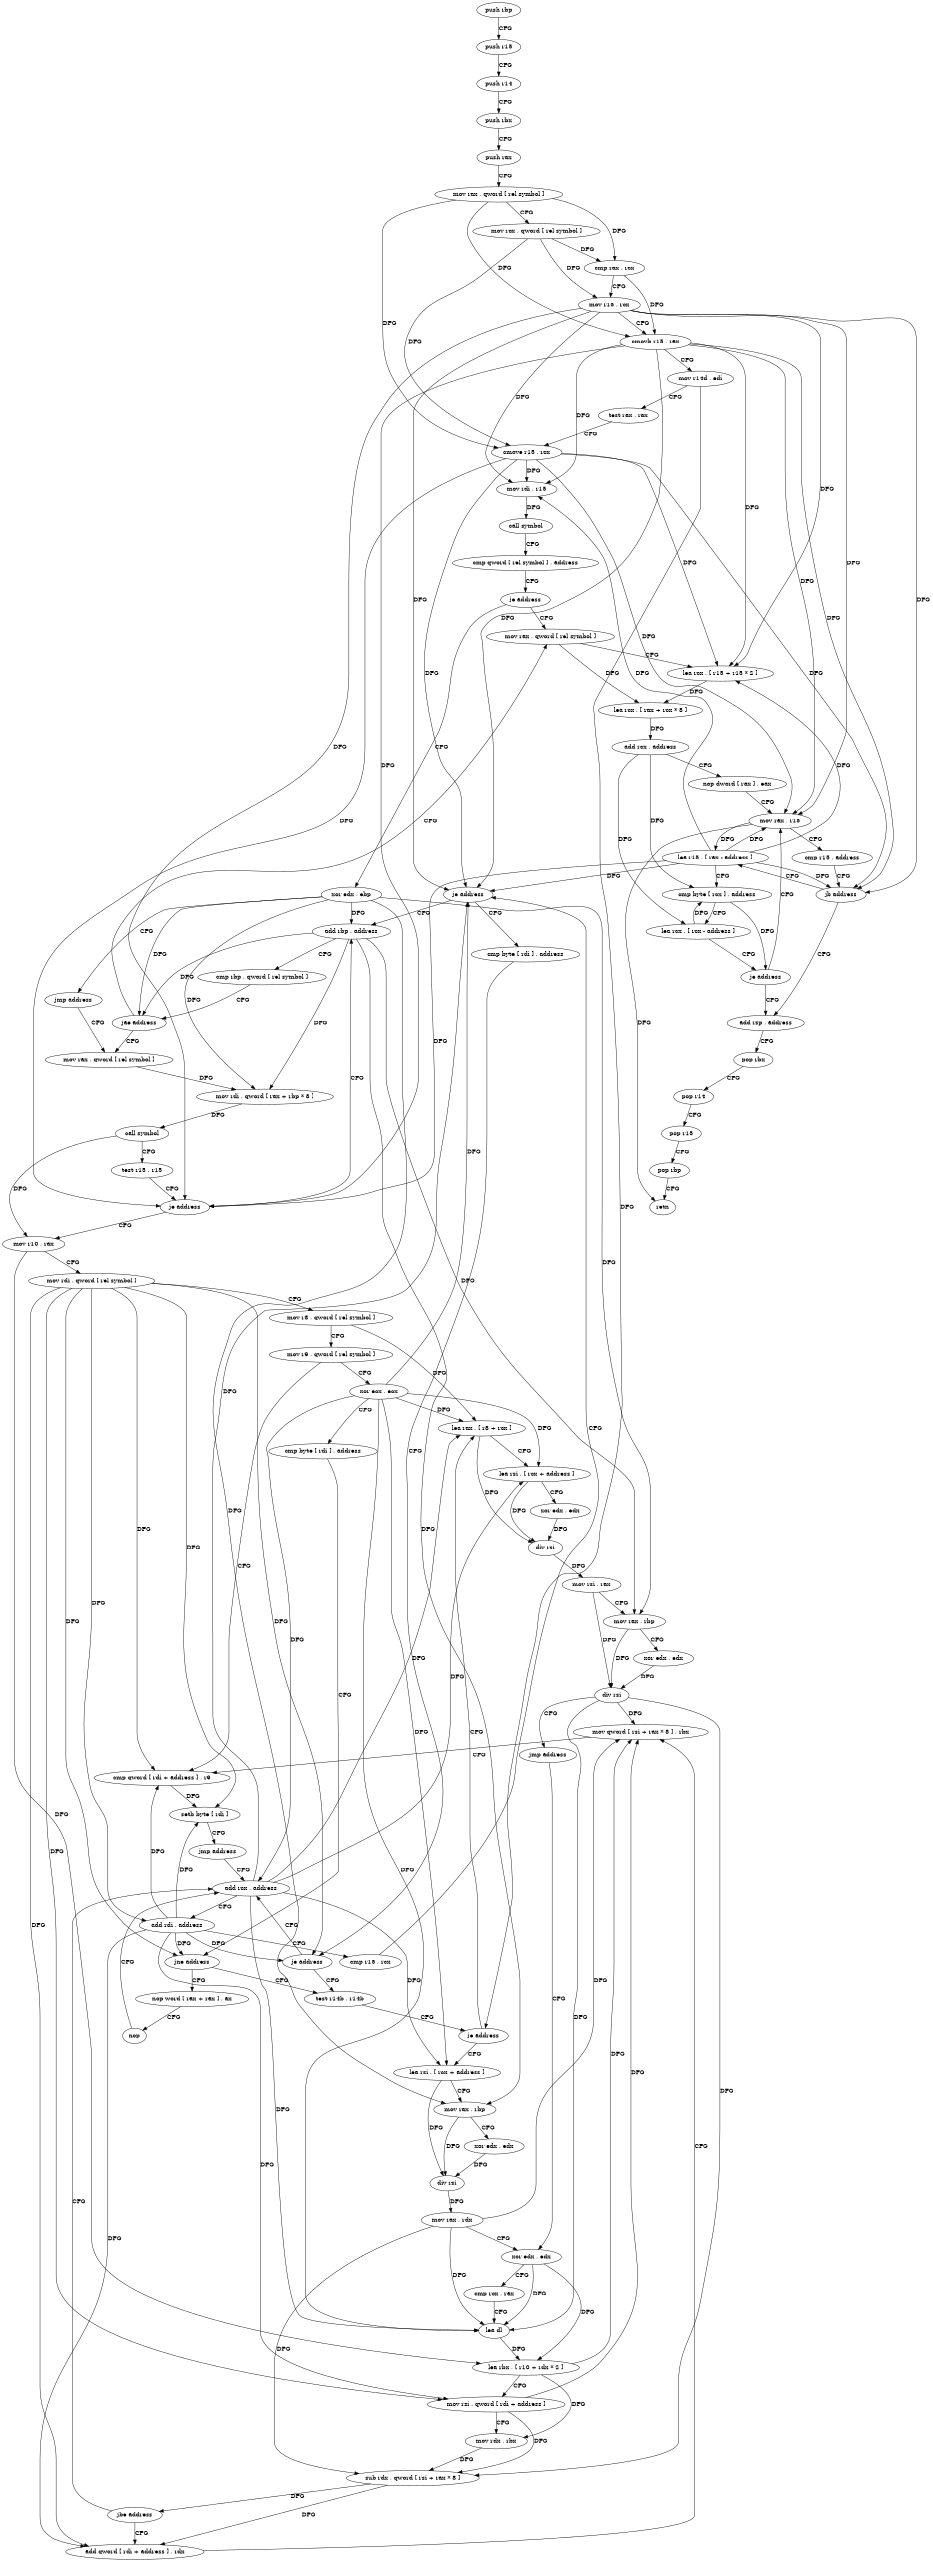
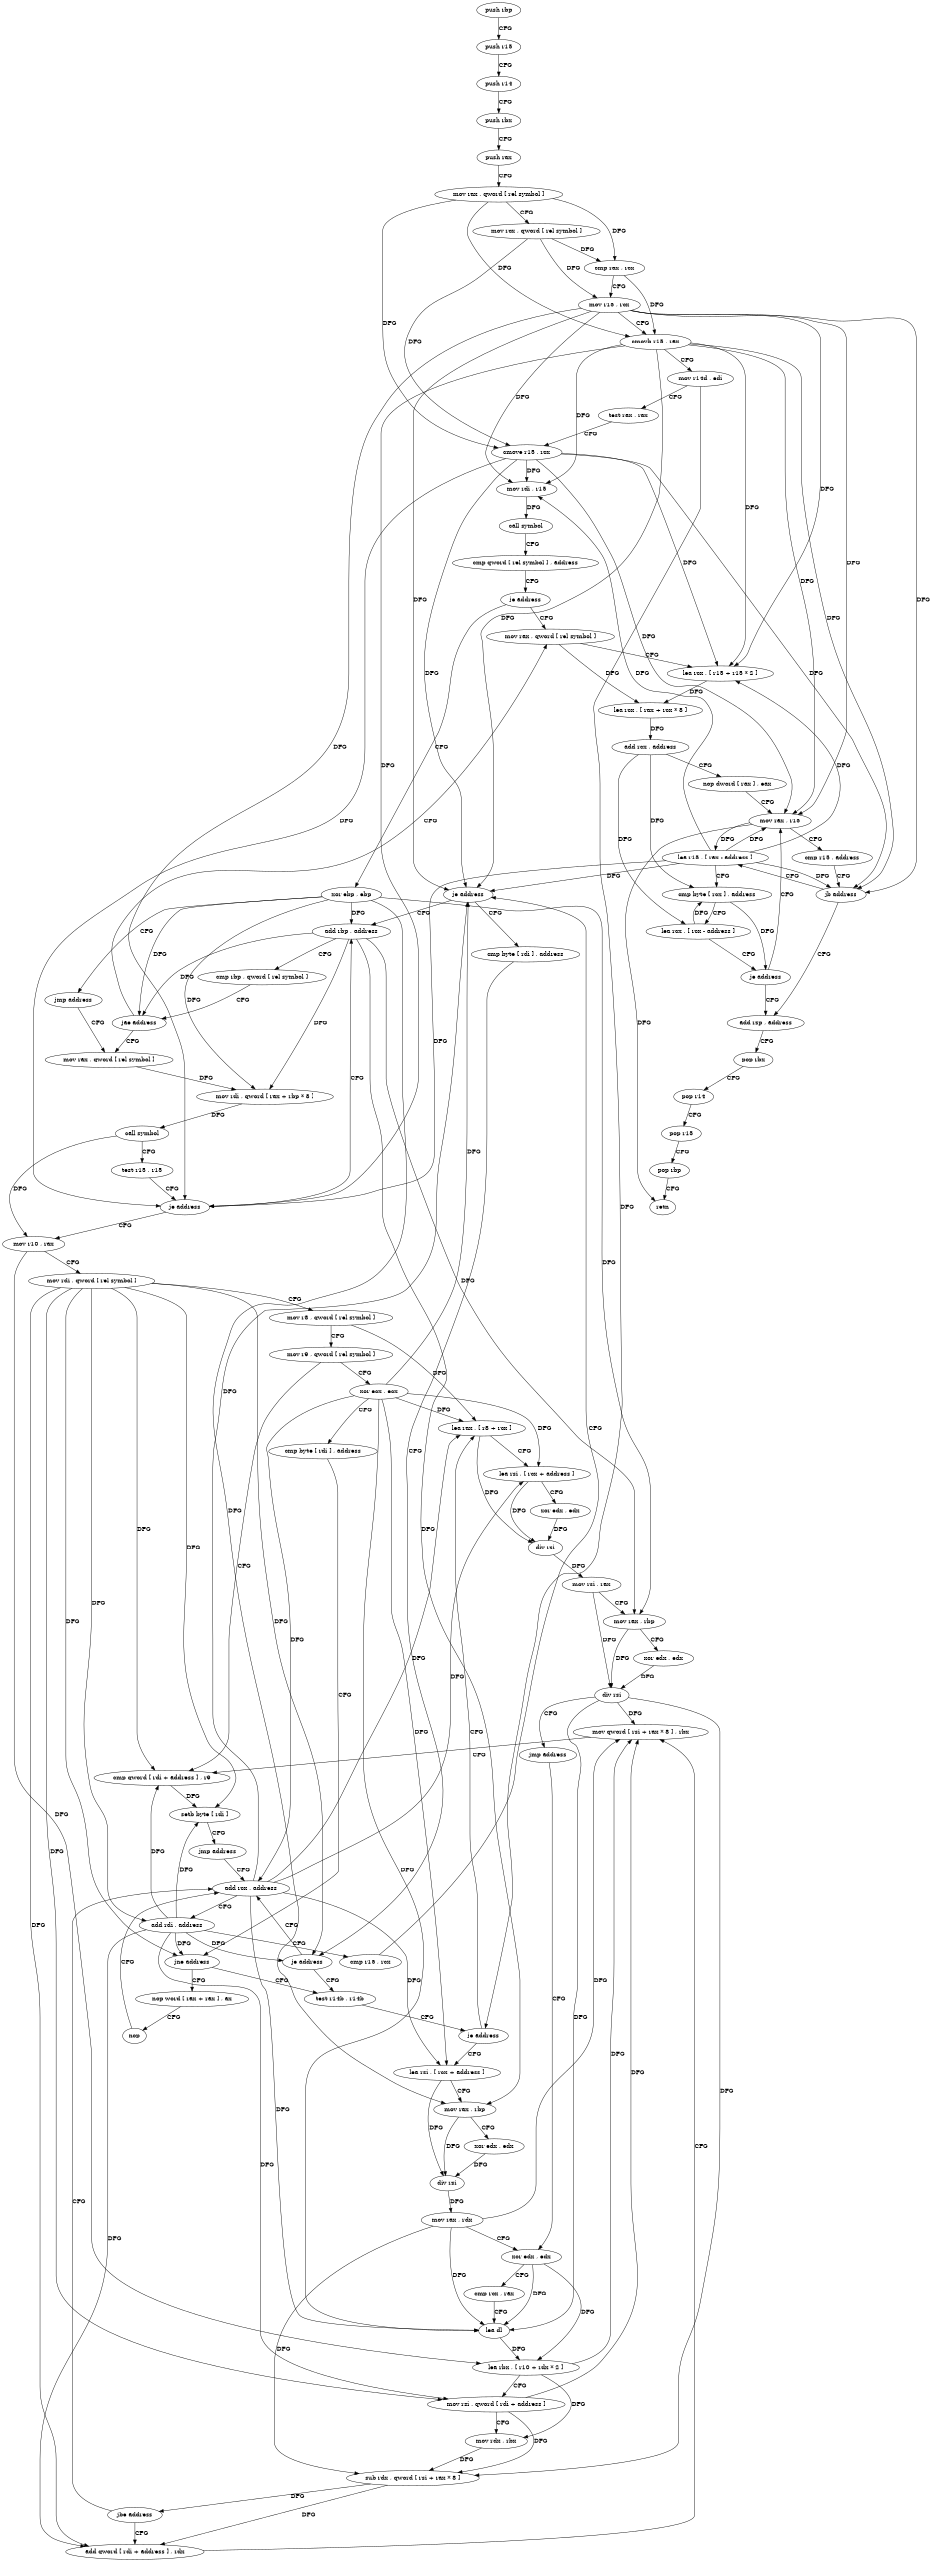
node "xor edx , ebp": label "xor edx , ebp" -> "xor ebp , ebp"
